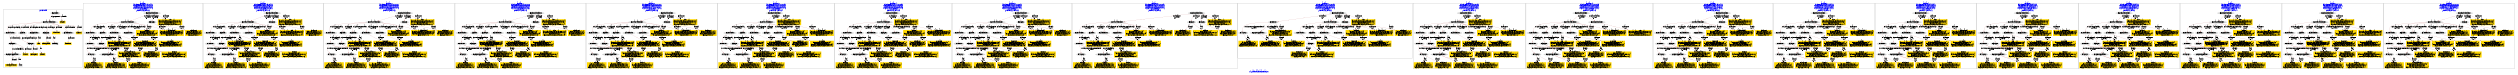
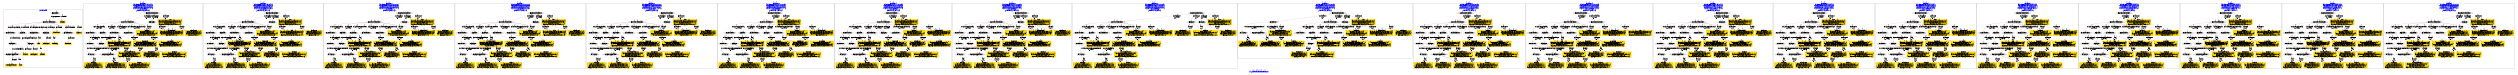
node "ethnicity_label": label "ethnicity_label" -> "ethnicity_uri"
node "enthnicity": fillcolor lightgray -> gold
node "artist": fillcolor lightgray -> gold
